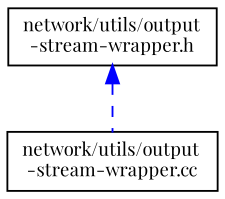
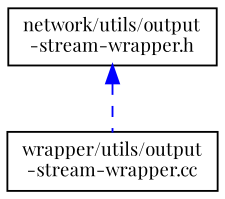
node "network/utils/output -stream-wrapper.cc": label "network/utils/output -stream-wrapper.cc" -> "wrapper/utils/output -stream-wrapper.cc"
